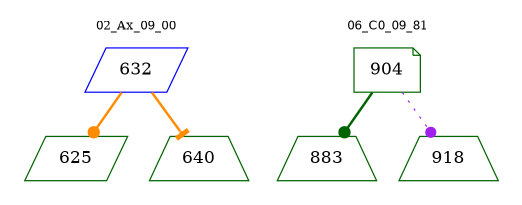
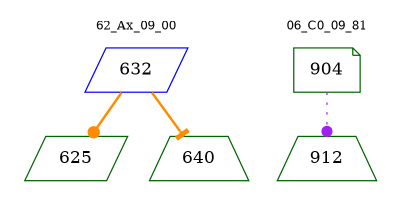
cluster "02_Ax_09_00": label "02_Ax_09_00" -> "62_Ax_09_00"
node "883": removed
node "918": label "918" -> "912"
